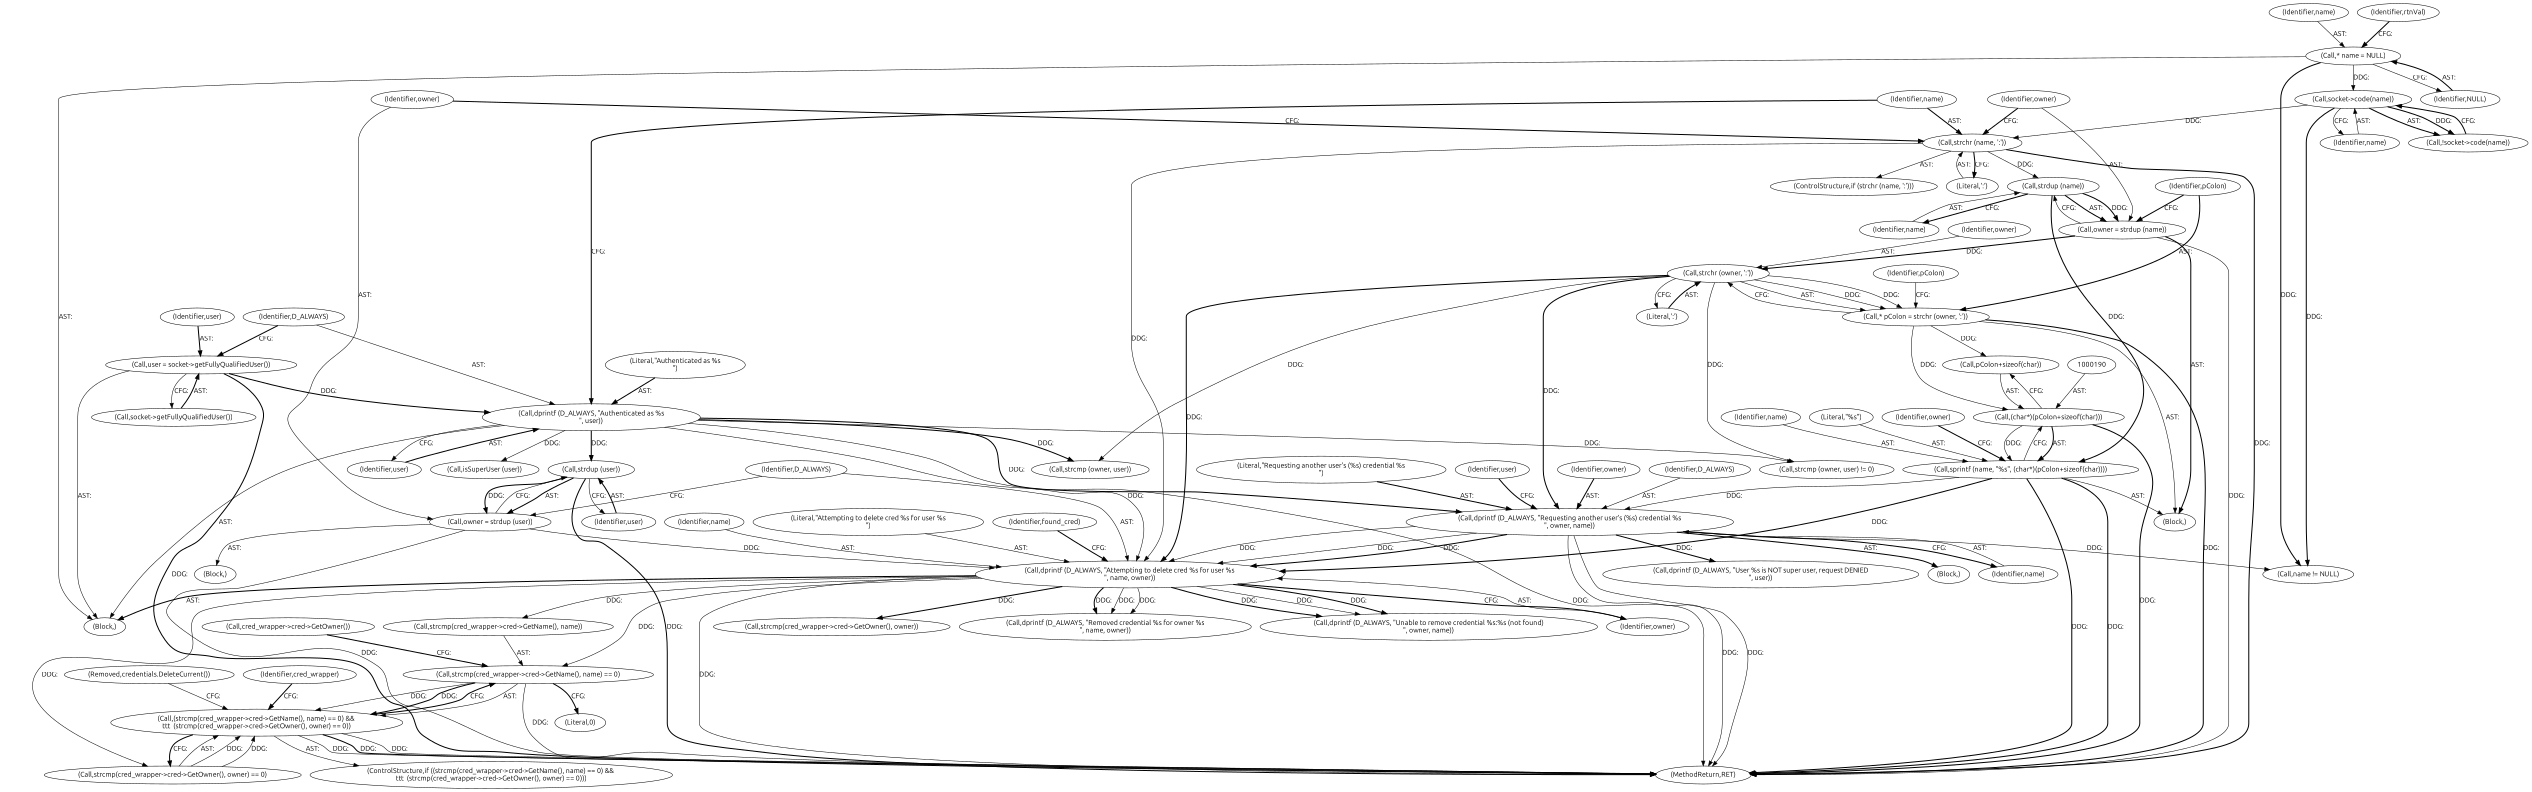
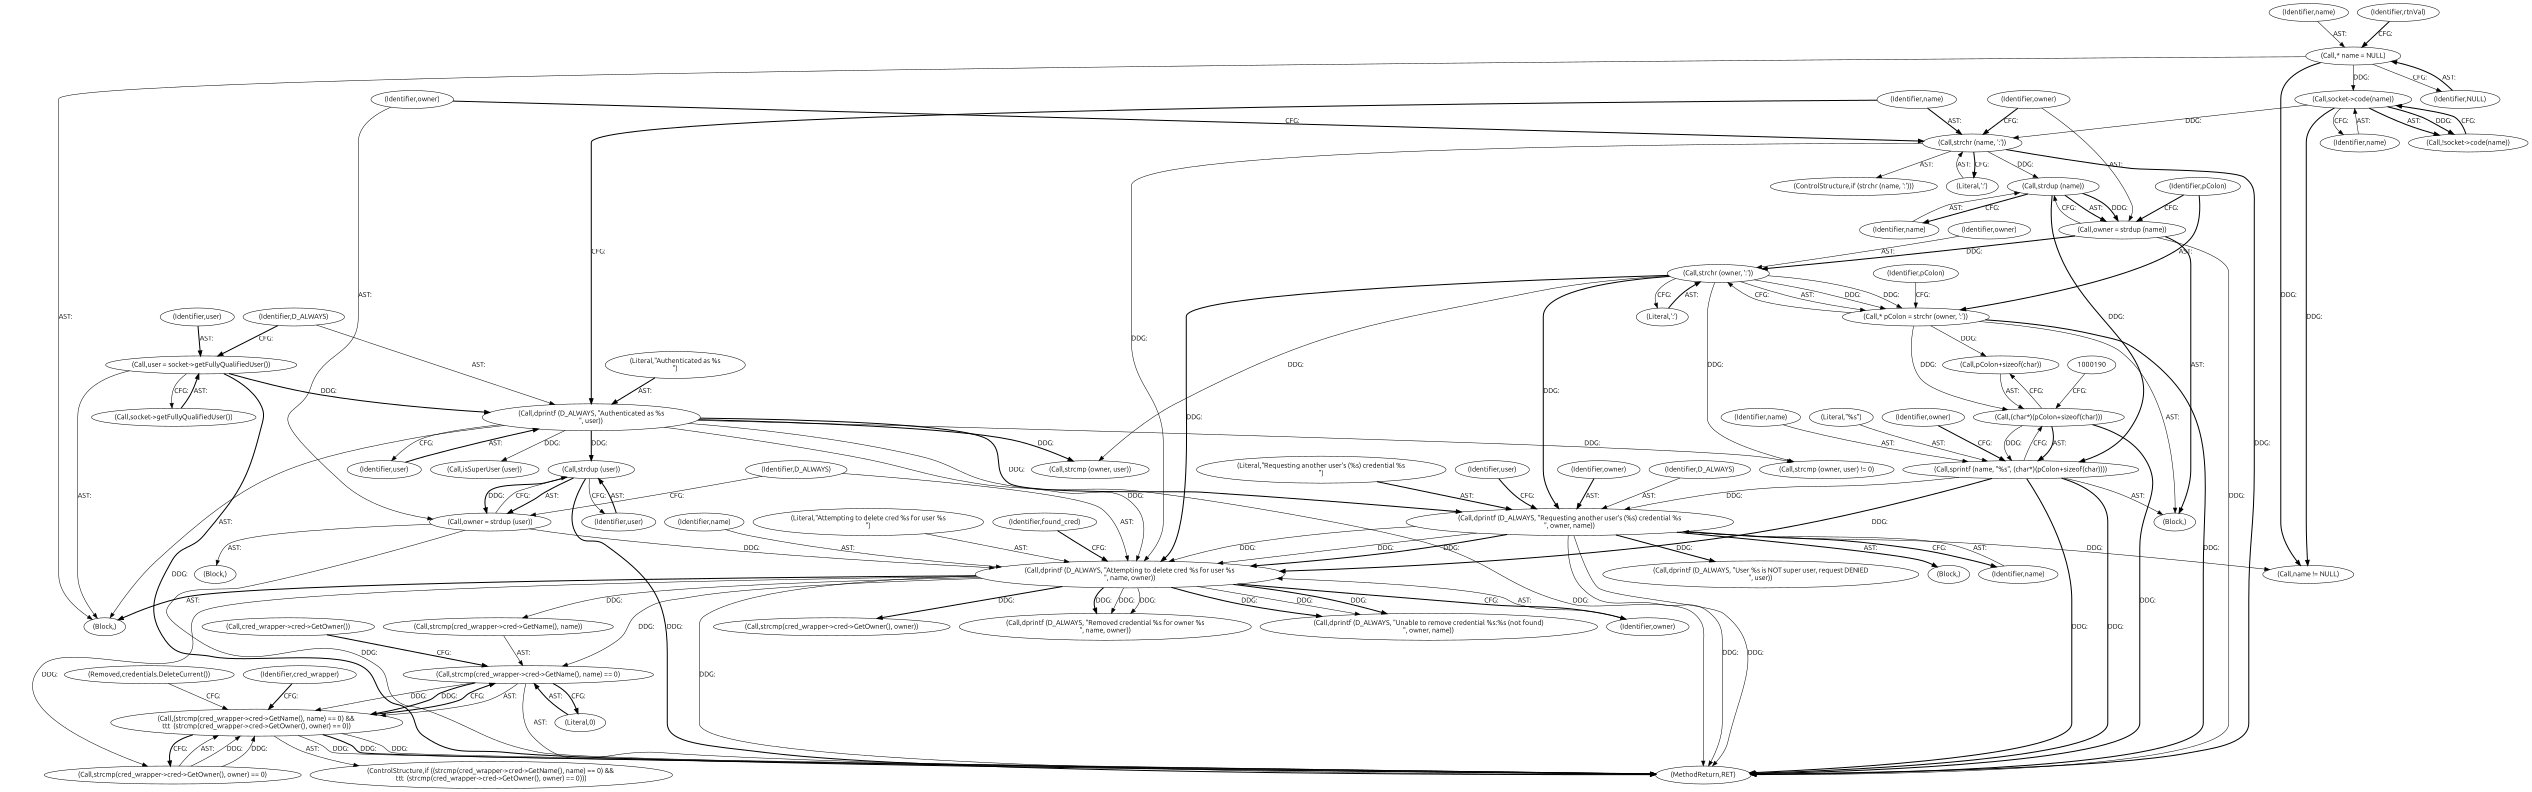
edge "1000190" -> "(Call,(char*)(pColon+sizeof(char)))": label "AST: " -> "CFG: "
edge "(Literal,0)" -> "(Call,strcmp(cred_wrapper->cred->GetName(), name) == 0)": added, label "AST:"
edge "(Call,strcmp(cred_wrapper->cred->GetName(), name) == 0)" -> "(MethodReturn,RET)": label "DDG: " -> "AST: "
